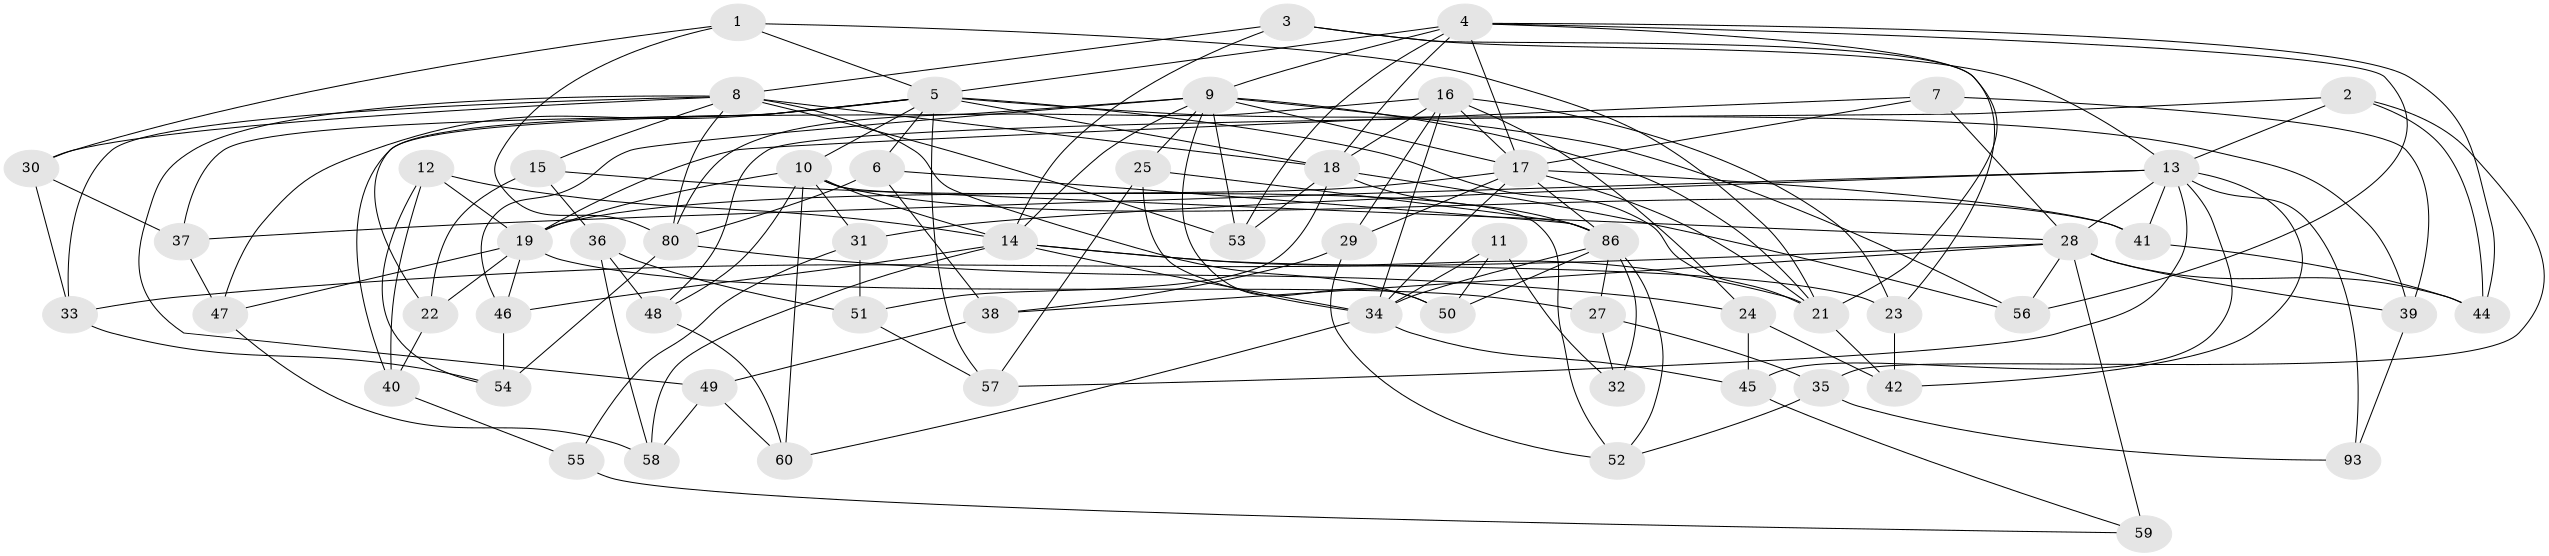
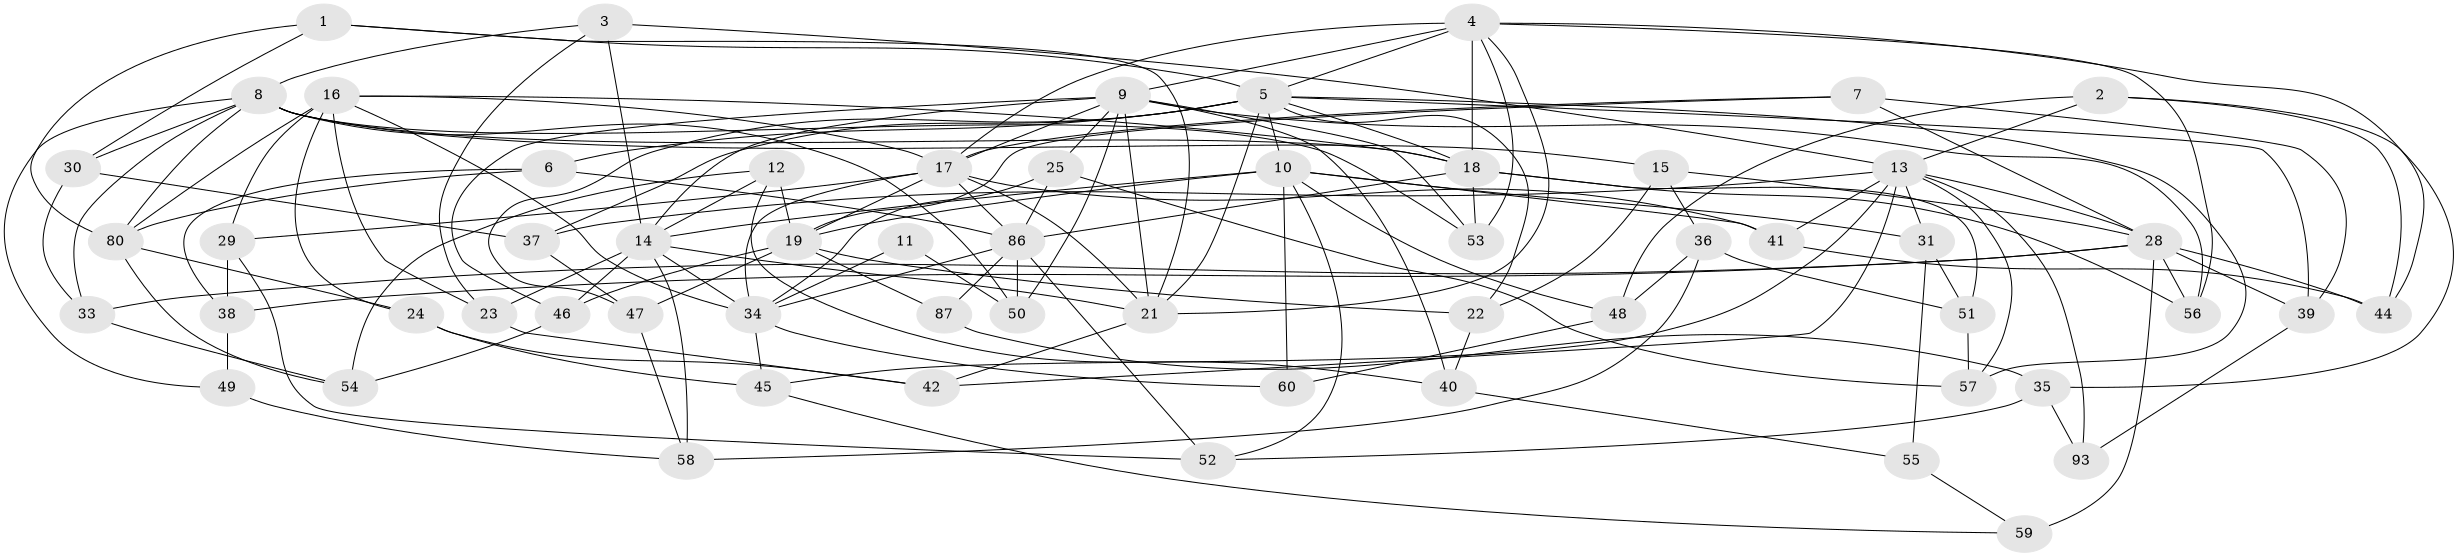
node "27": label "27" -> "87"
node "32": removed
edge "49" -- "60": removed
